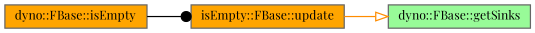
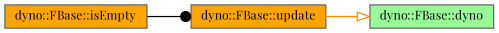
node "isEmpty::FBase::update": label "isEmpty::FBase::update" -> "dyno::FBase::update"
node "dyno::FBase::getSinks": label "dyno::FBase::getSinks" -> "dyno::FBase::dyno"
